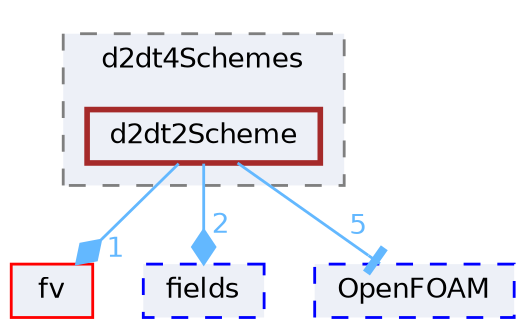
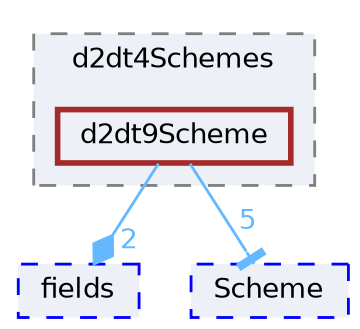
node "d2dt2Scheme": label "d2dt2Scheme" -> "d2dt9Scheme"
node "fv": removed
node "OpenFOAM": label "OpenFOAM" -> "Scheme"
